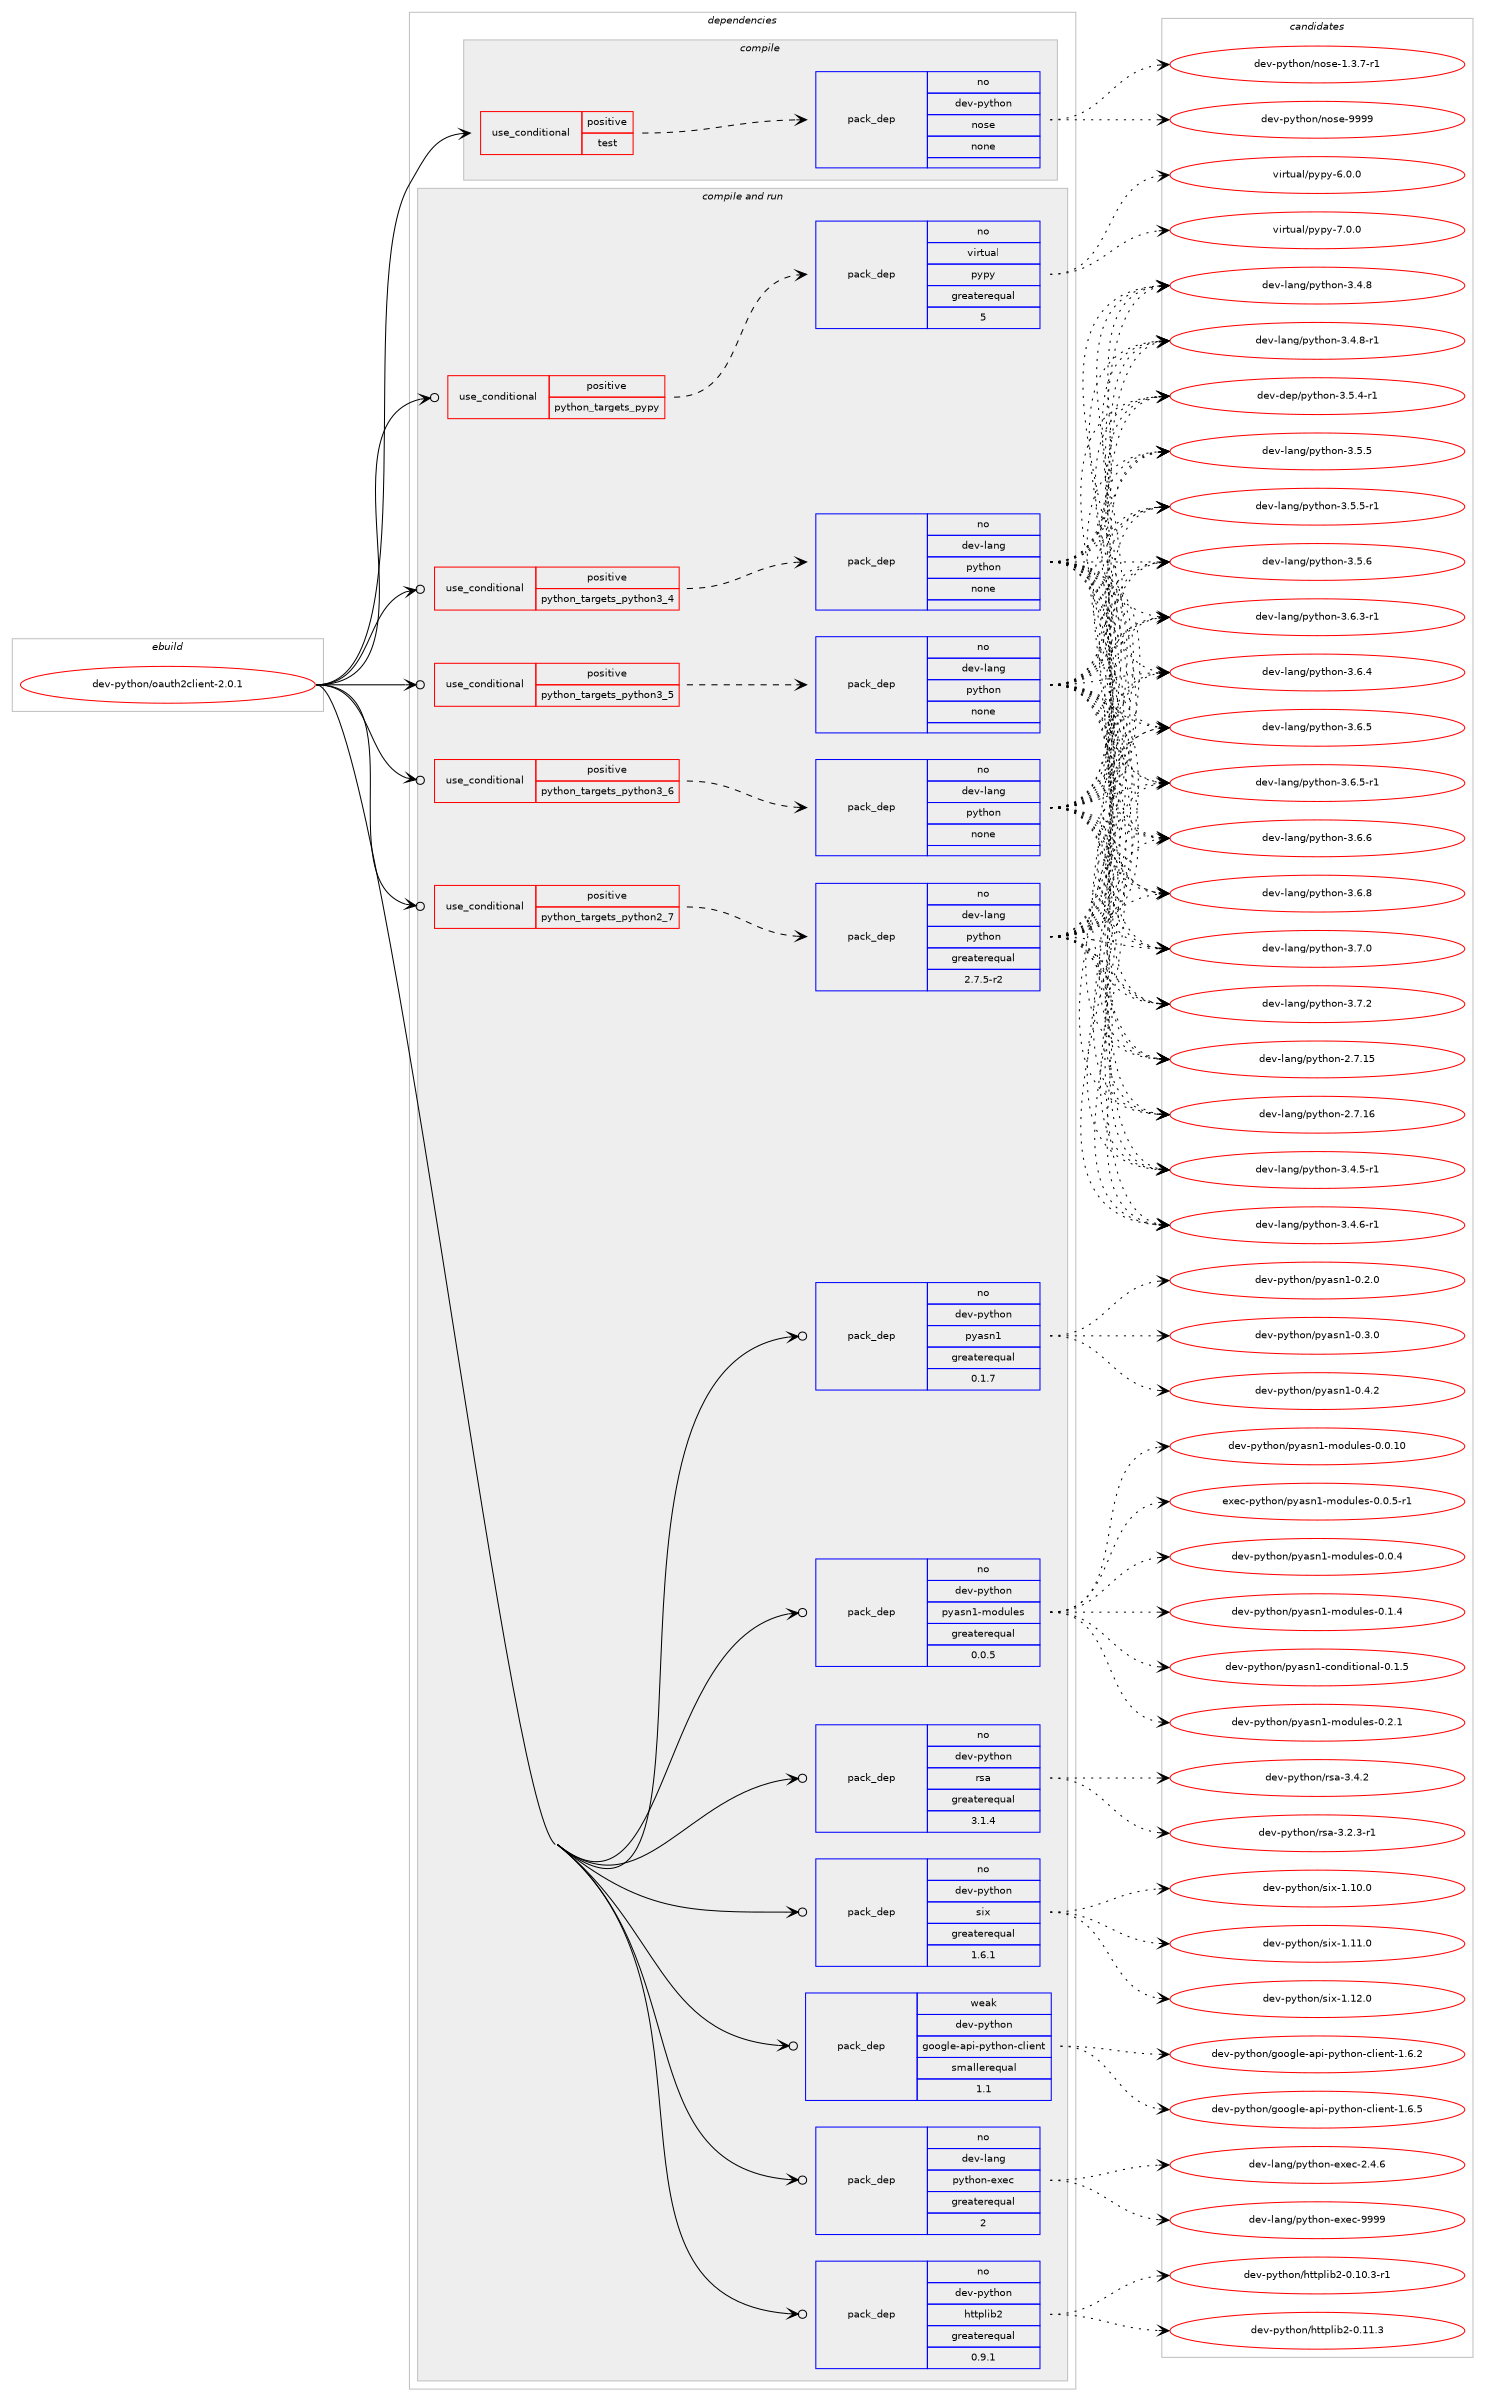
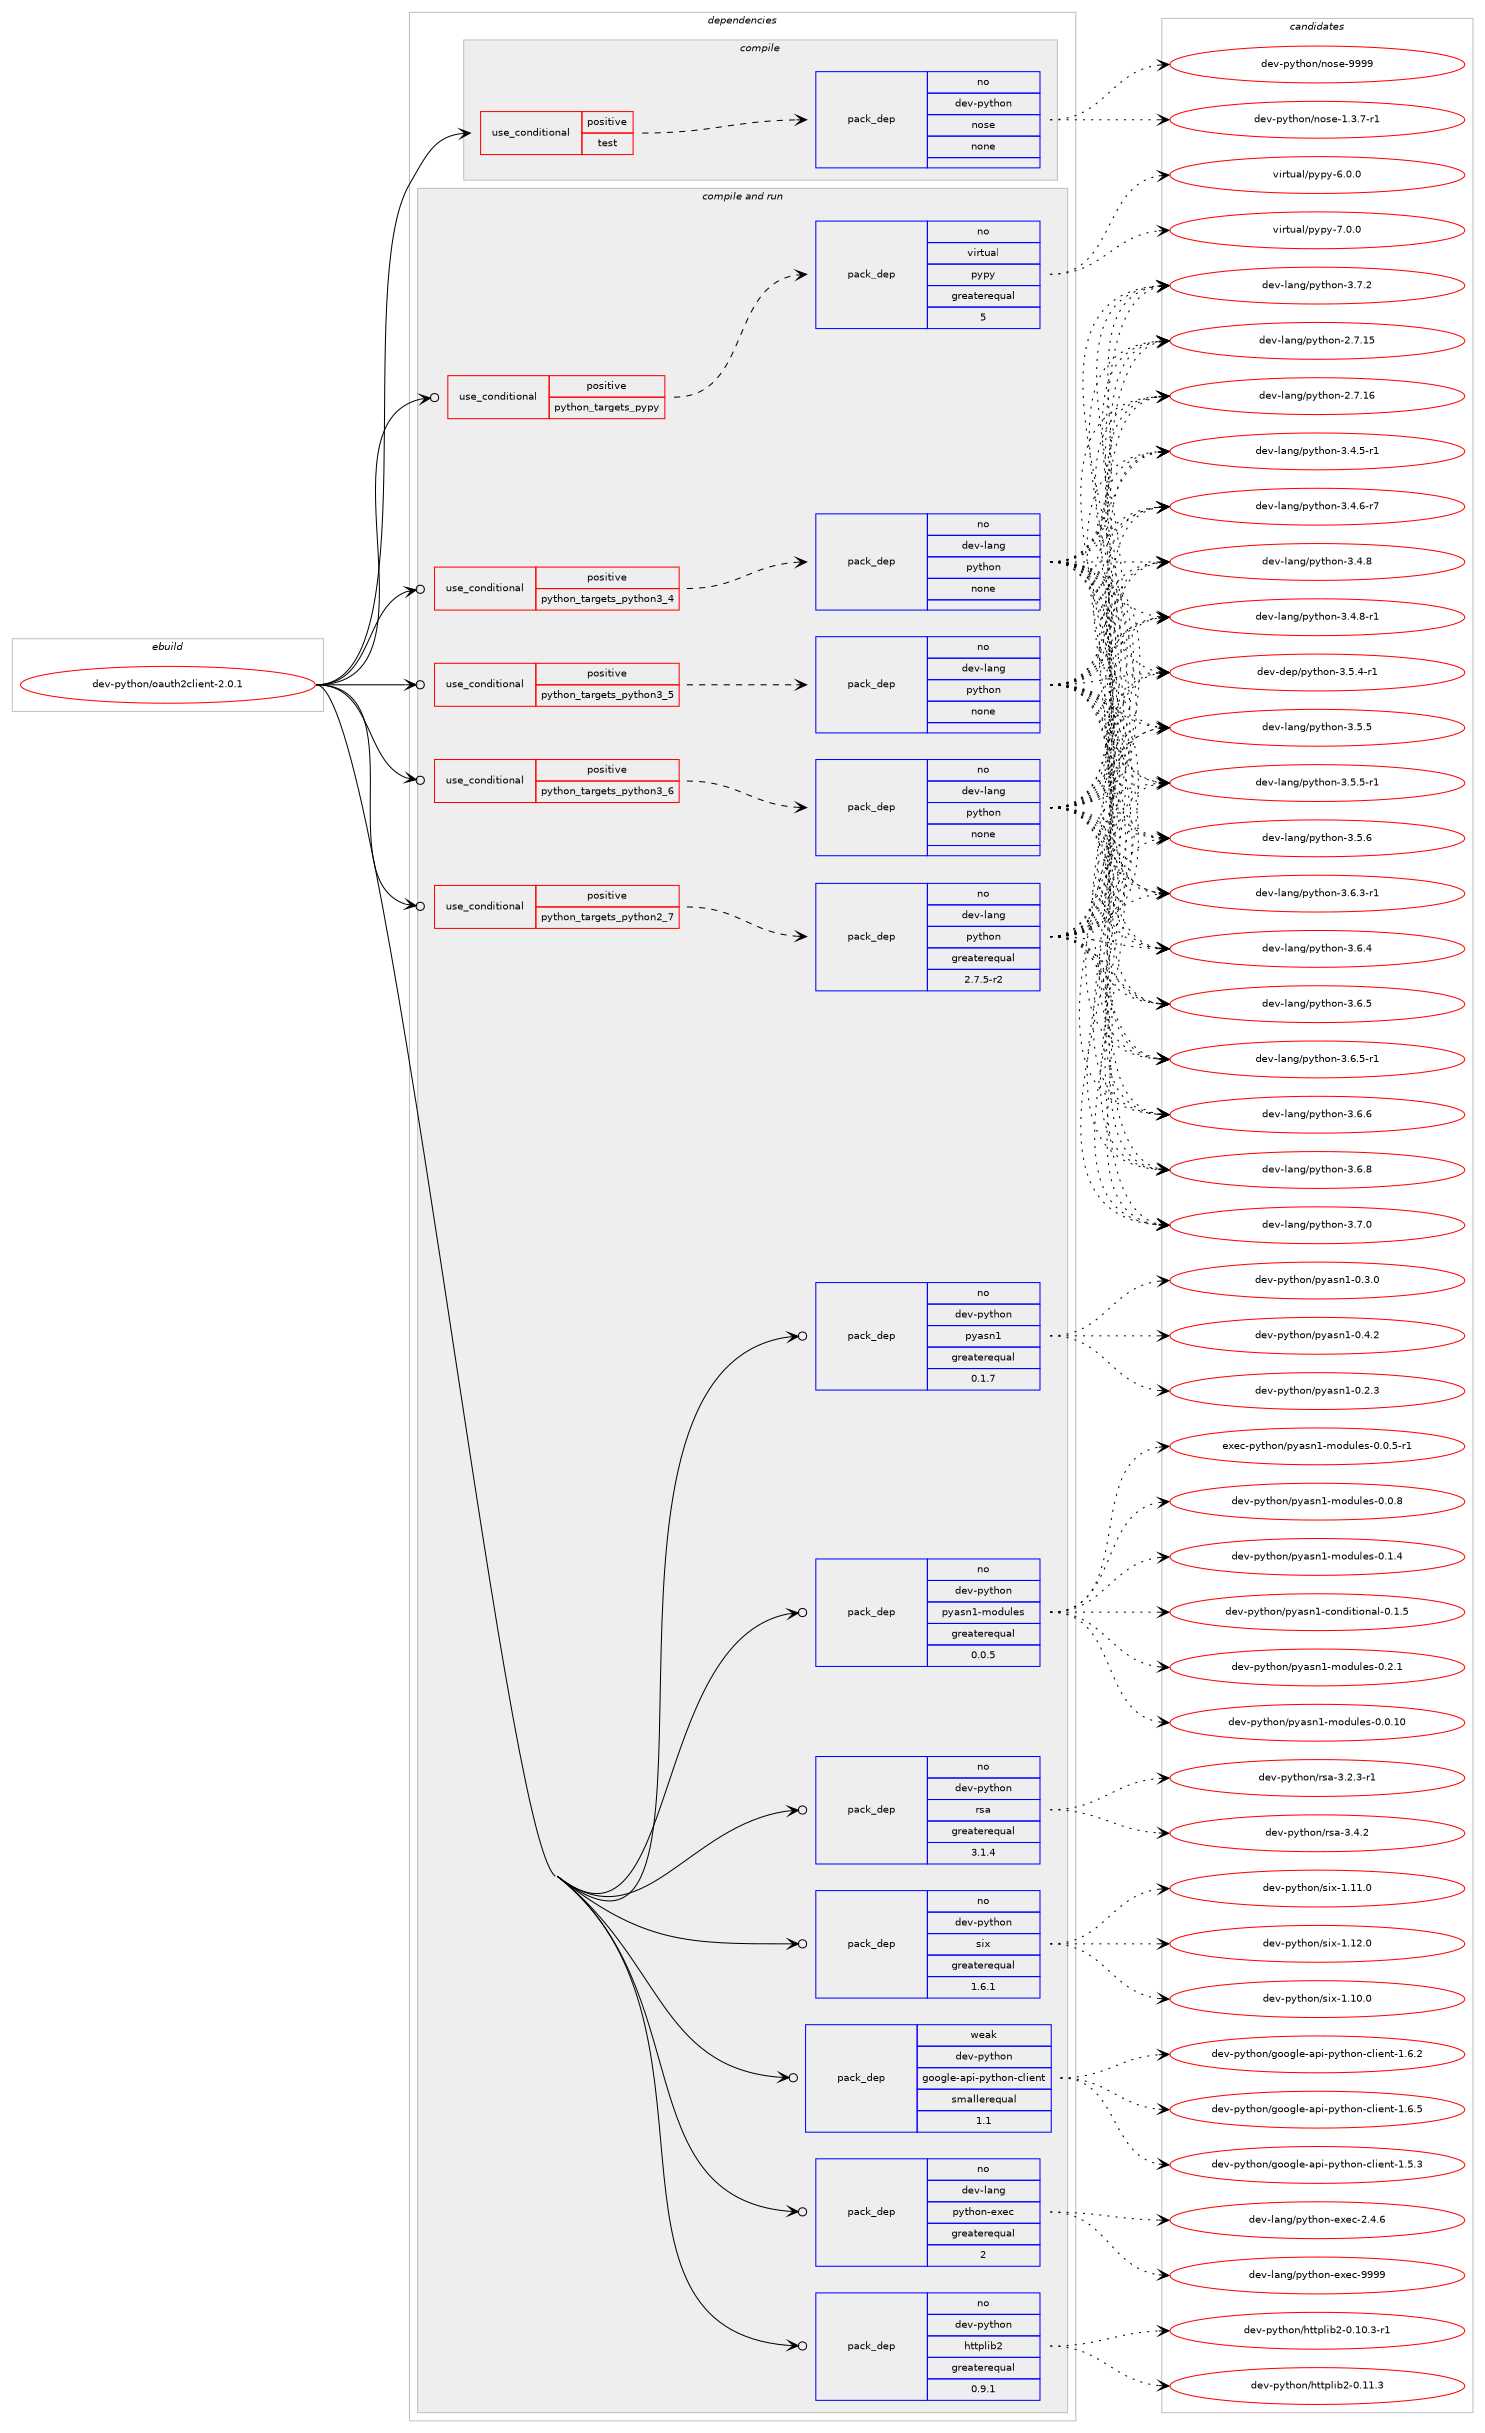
node "dev-lang/python-3.4.6-r1": label "dev-lang/python-3.4.6-r1" -> "dev-lang/python-3.4.6-r7"
node "dev-python/pyasn1-0.2.0": label "dev-python/pyasn1-0.2.0" -> "dev-python/pyasn1-0.2.3"
node "dev-python/pyasn1-modules-0.0.4": label "dev-python/pyasn1-modules-0.0.4" -> "dev-python/pyasn1-modules-0.0.8"
node "dev-python/google-api-python-client-1.5.3": added
